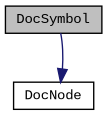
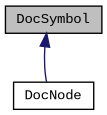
edge "DocSymbol" -> "DocNode": reversed
